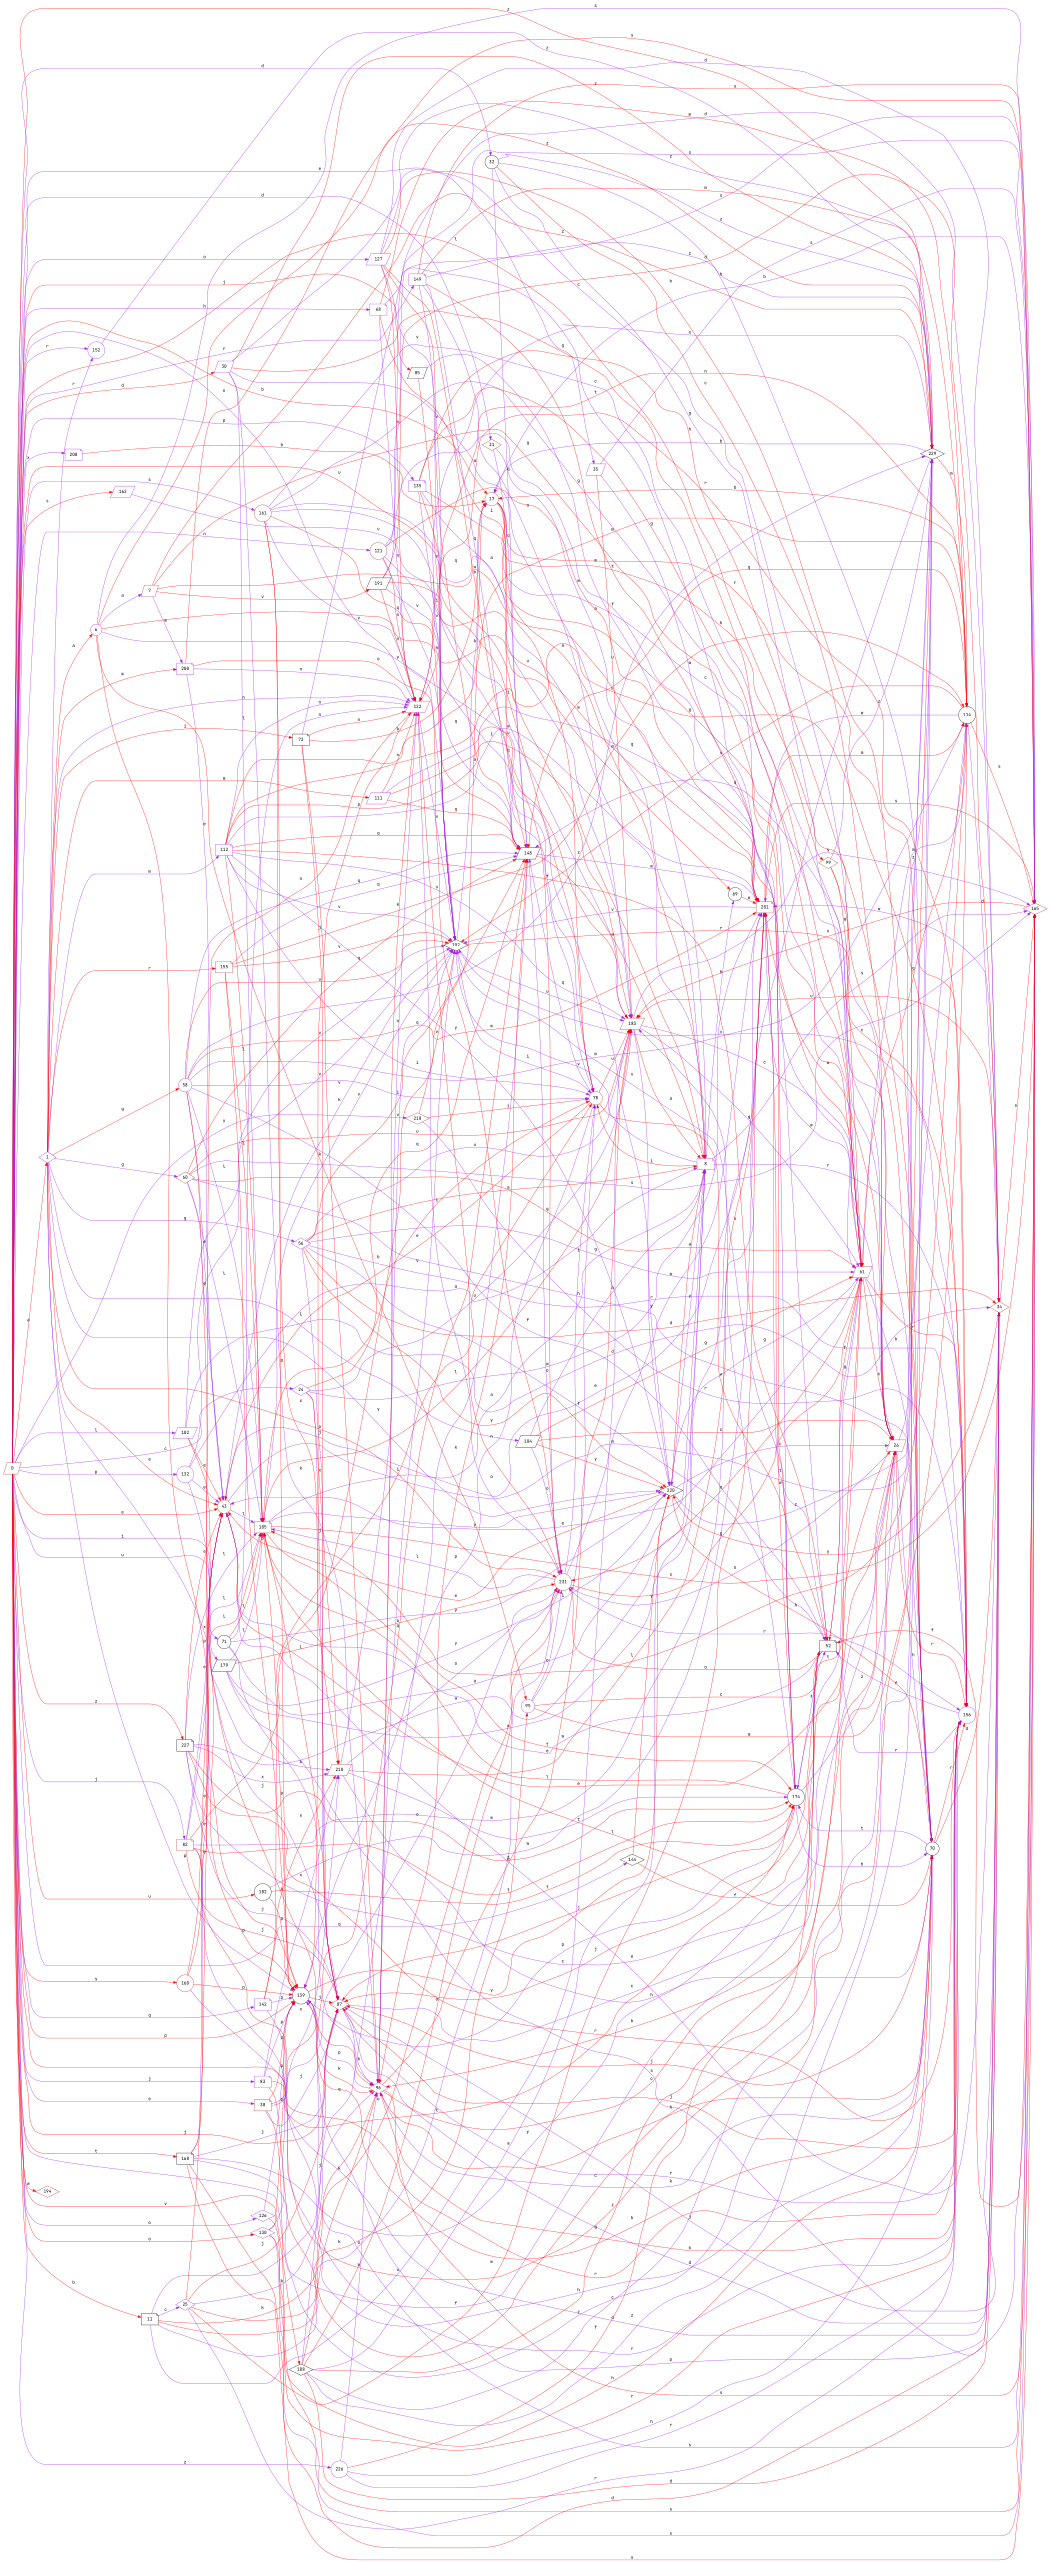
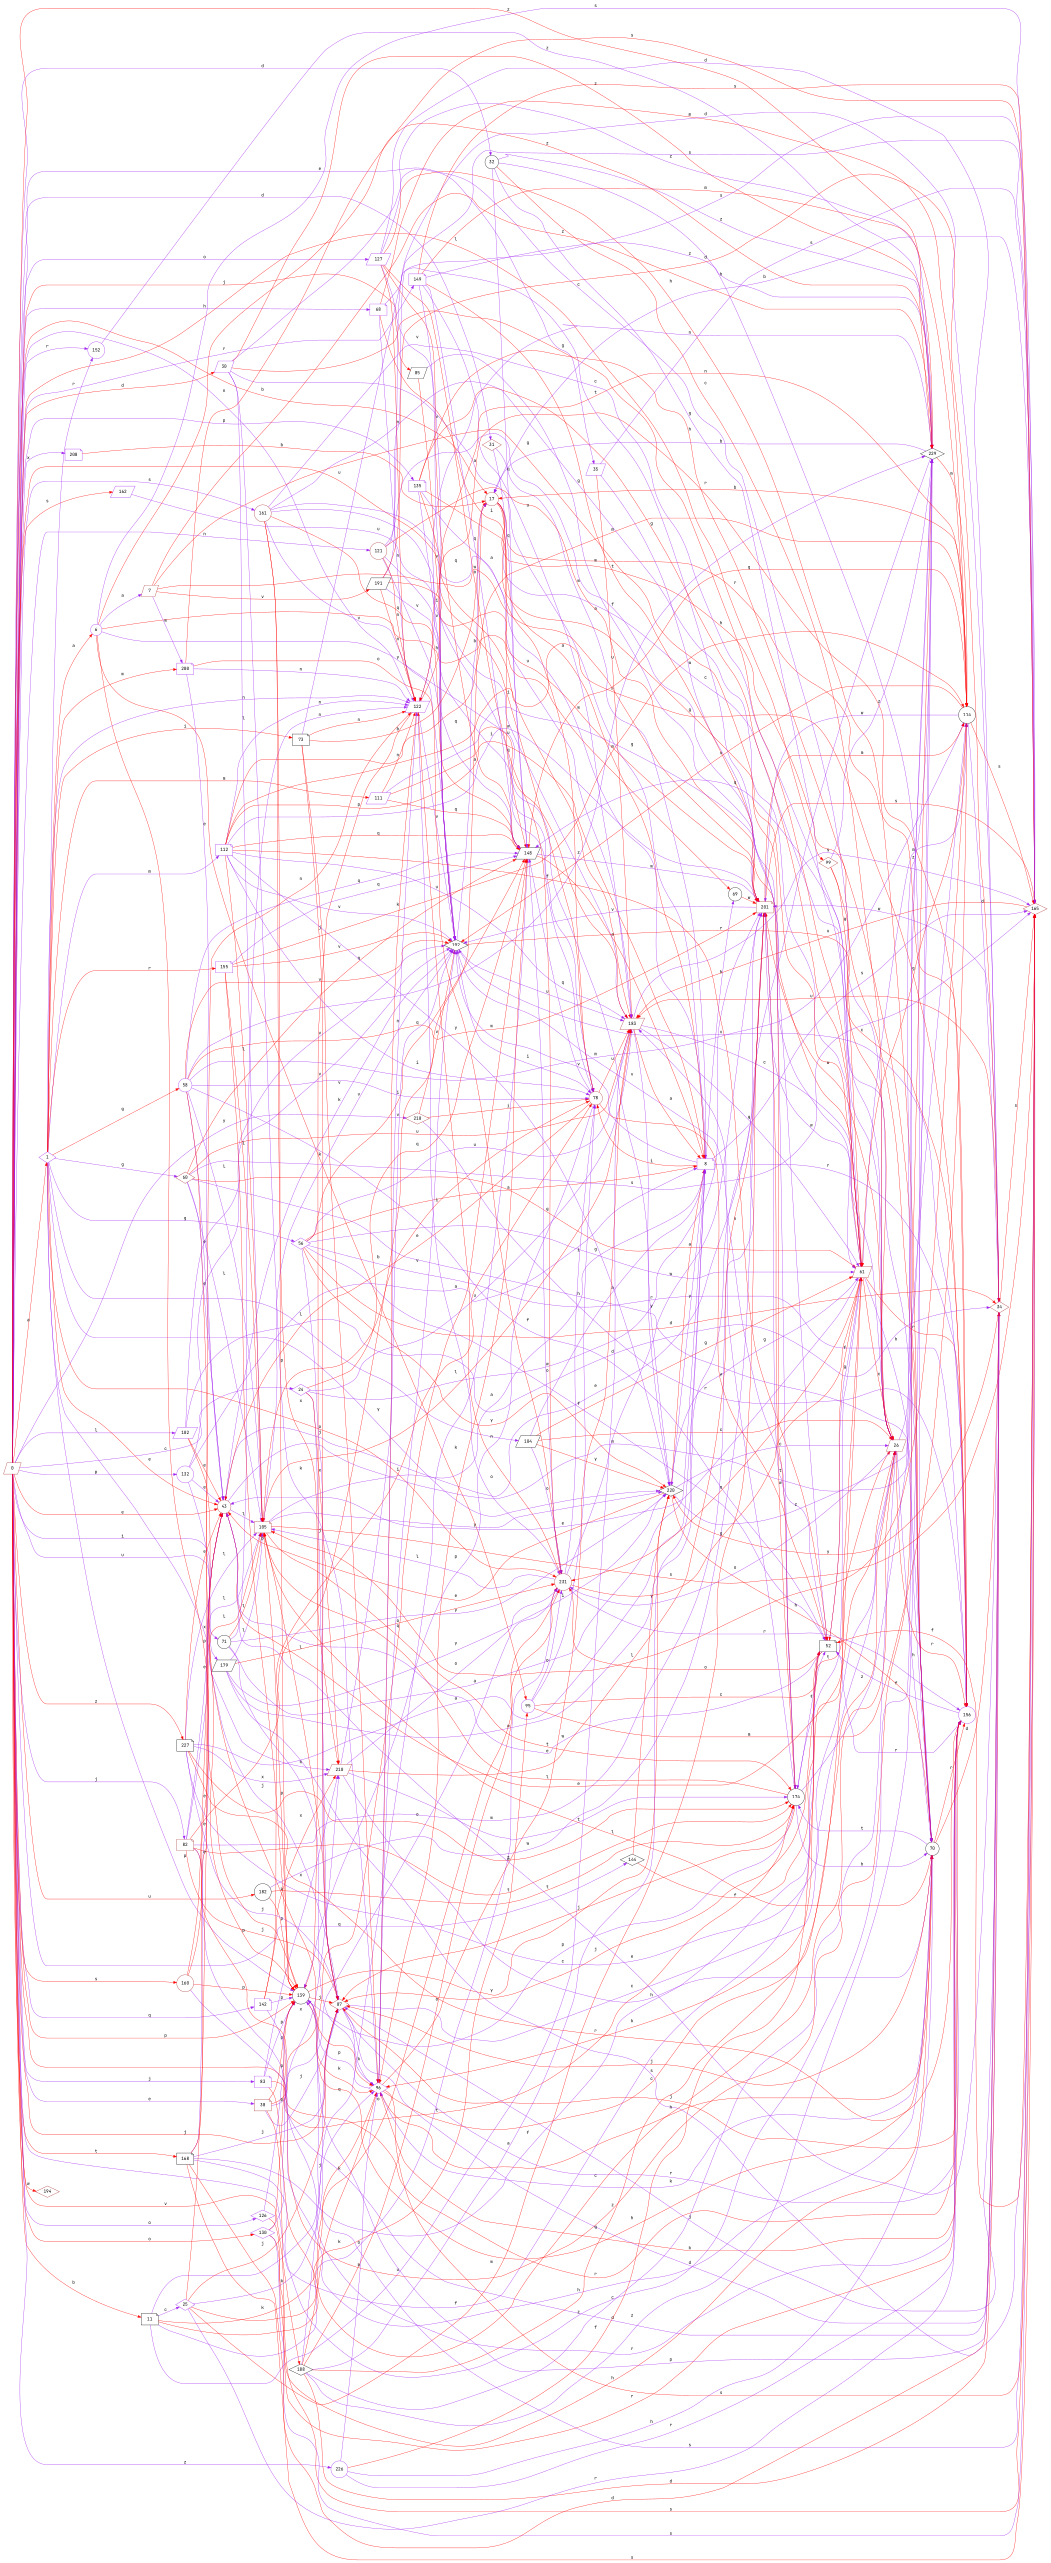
node "155": color brown -> purple
